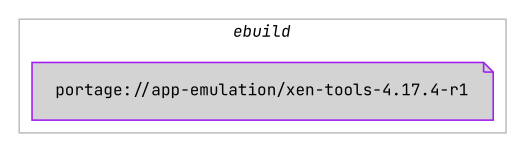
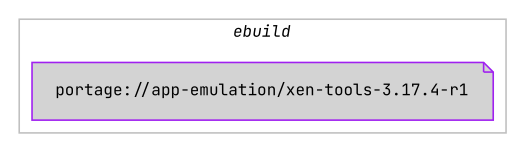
node "portage://app-emulation/xen-tools-4.17.4-r1": label "portage://app-emulation/xen-tools-4.17.4-r1" -> "portage://app-emulation/xen-tools-3.17.4-r1"
